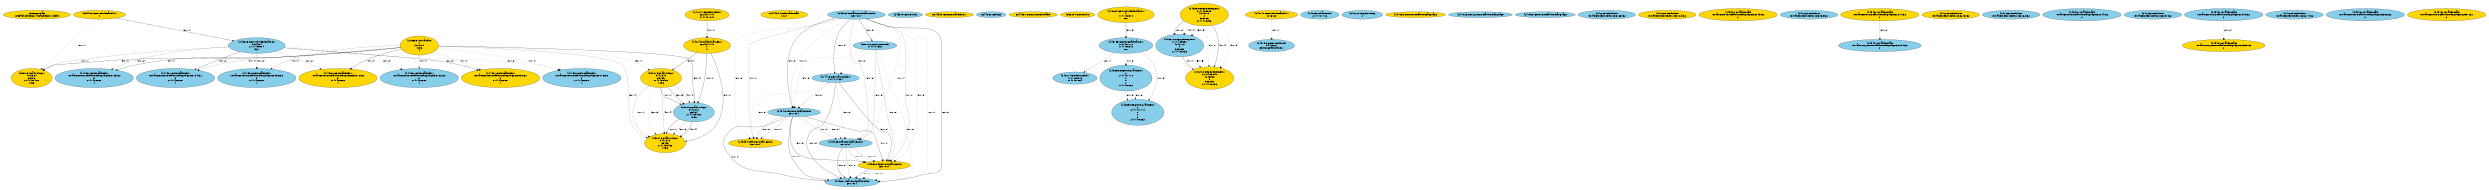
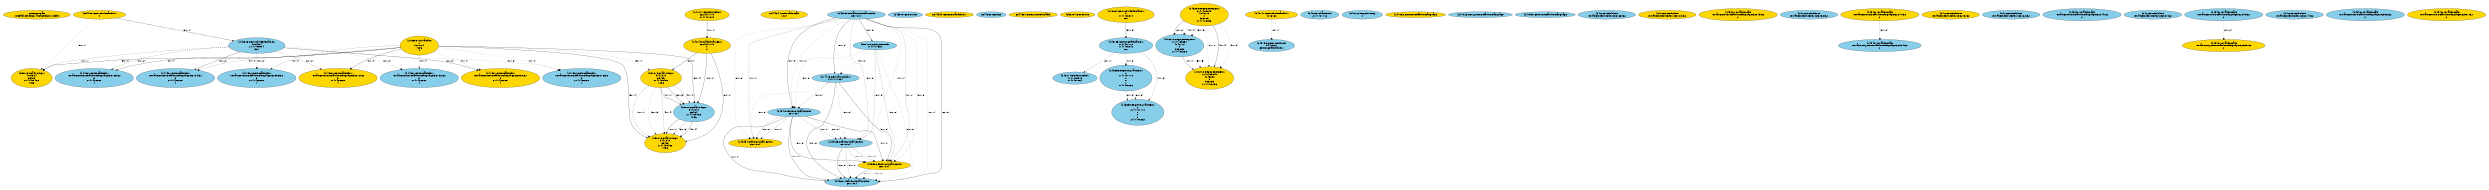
edge "4215383.VirtualAlloc 0 1310704 4096 4" -> "4250073.LoadStringW 9441340 65483 2147409468 4096": style dashed -> solid
